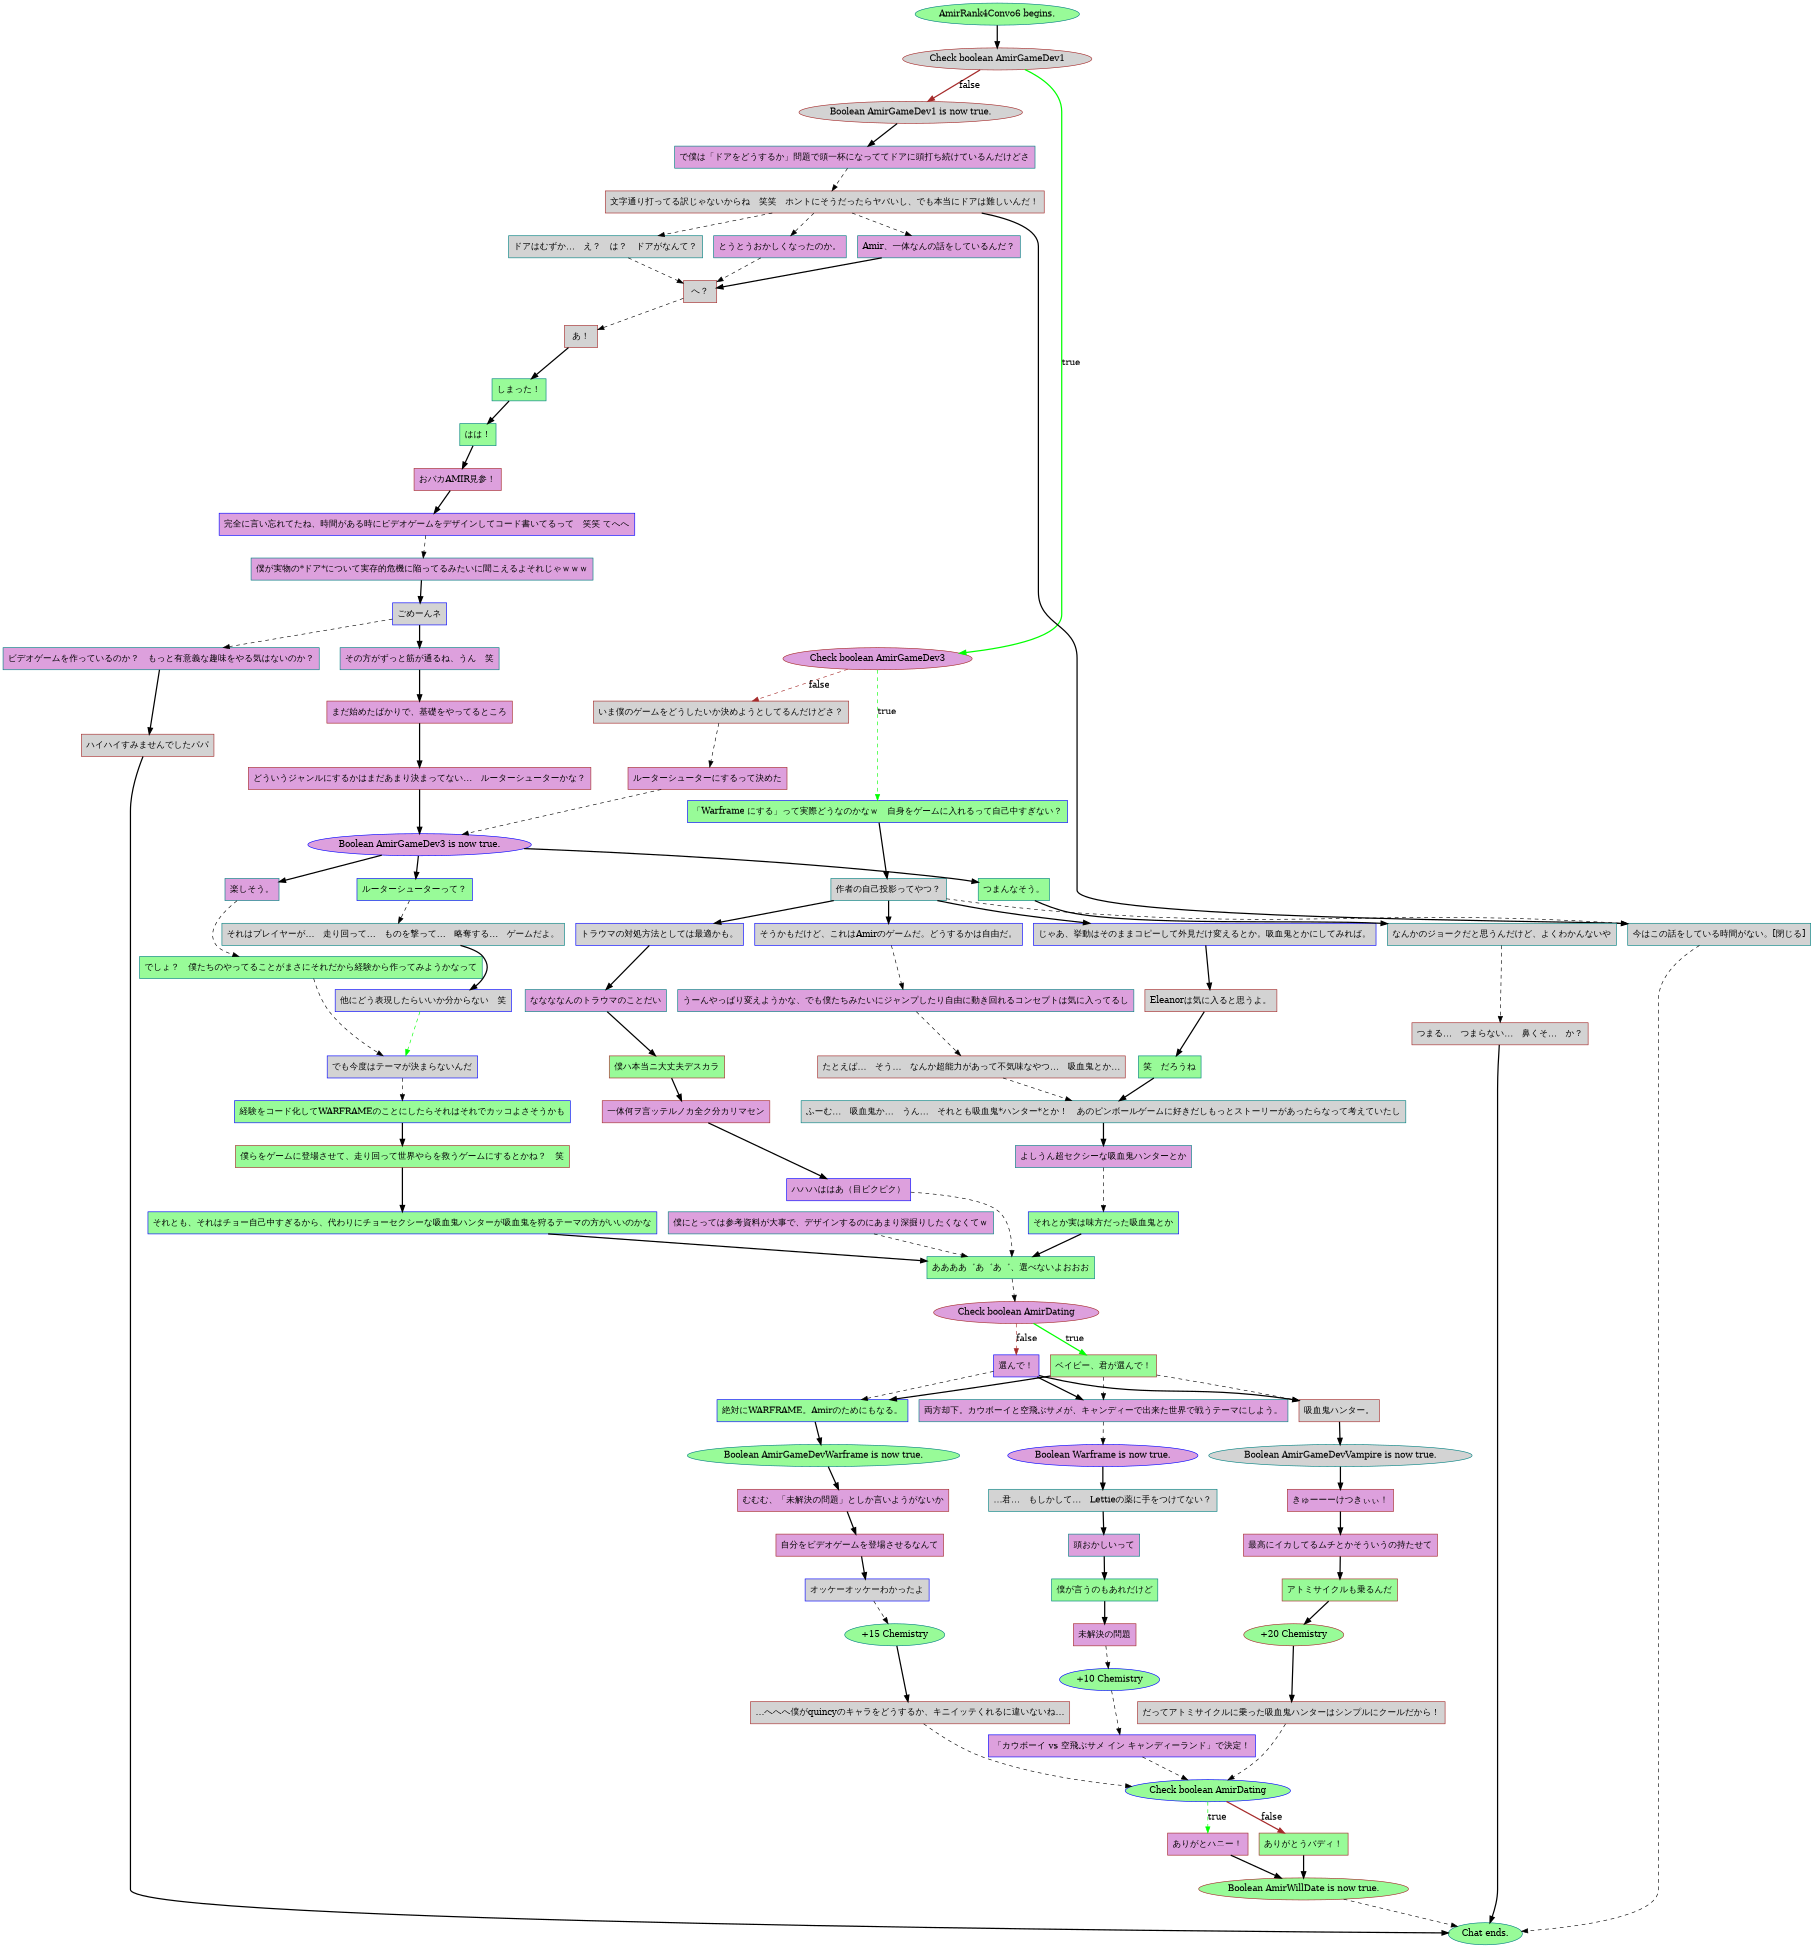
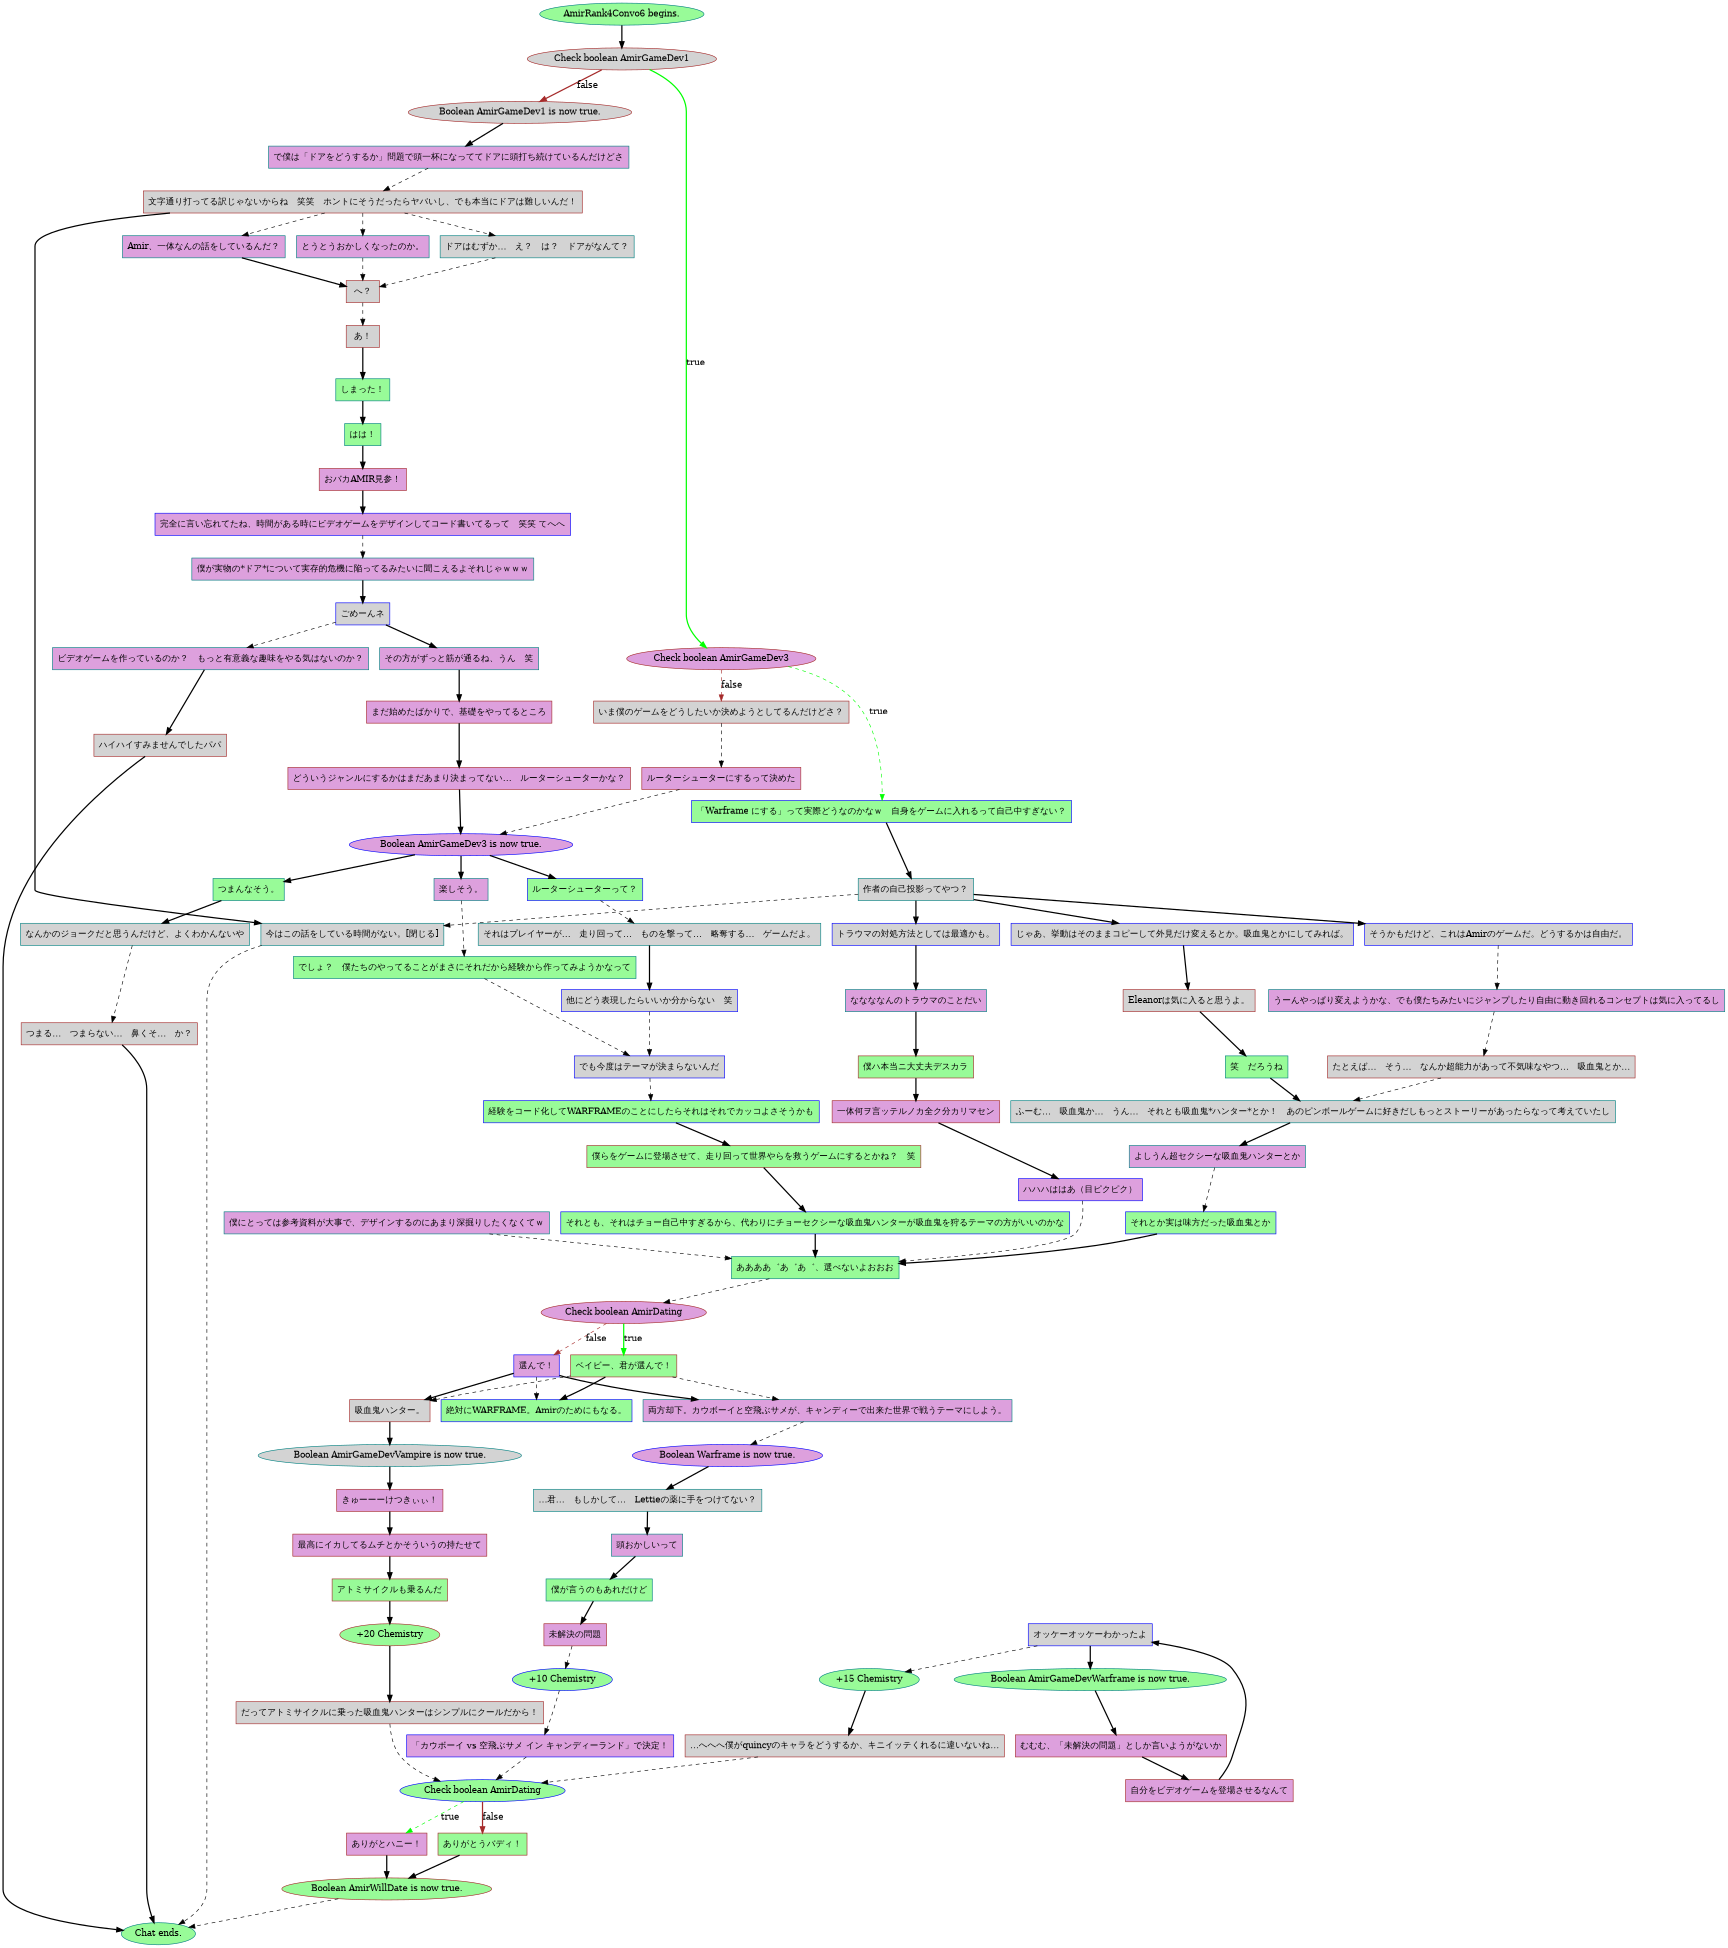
edge "他にどう表現したらいいか分からない　笑" -> "でも今度はテーマが決まらないんだ": color green -> black
edge "絶対にWARFRAME。Amirのためにもなる。" -> "Boolean AmirGameDevWarframe is now true.": now "オッケーオッケーわかったよ" -> "Boolean AmirGameDevWarframe is now true."
